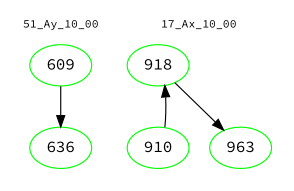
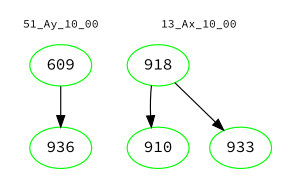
cluster "17_Ax_10_00": label "17_Ax_10_00" -> "13_Ax_10_00"
edge "910" -> "918": reversed
node "636": label "636" -> "936"
node "963": label "963" -> "933"
